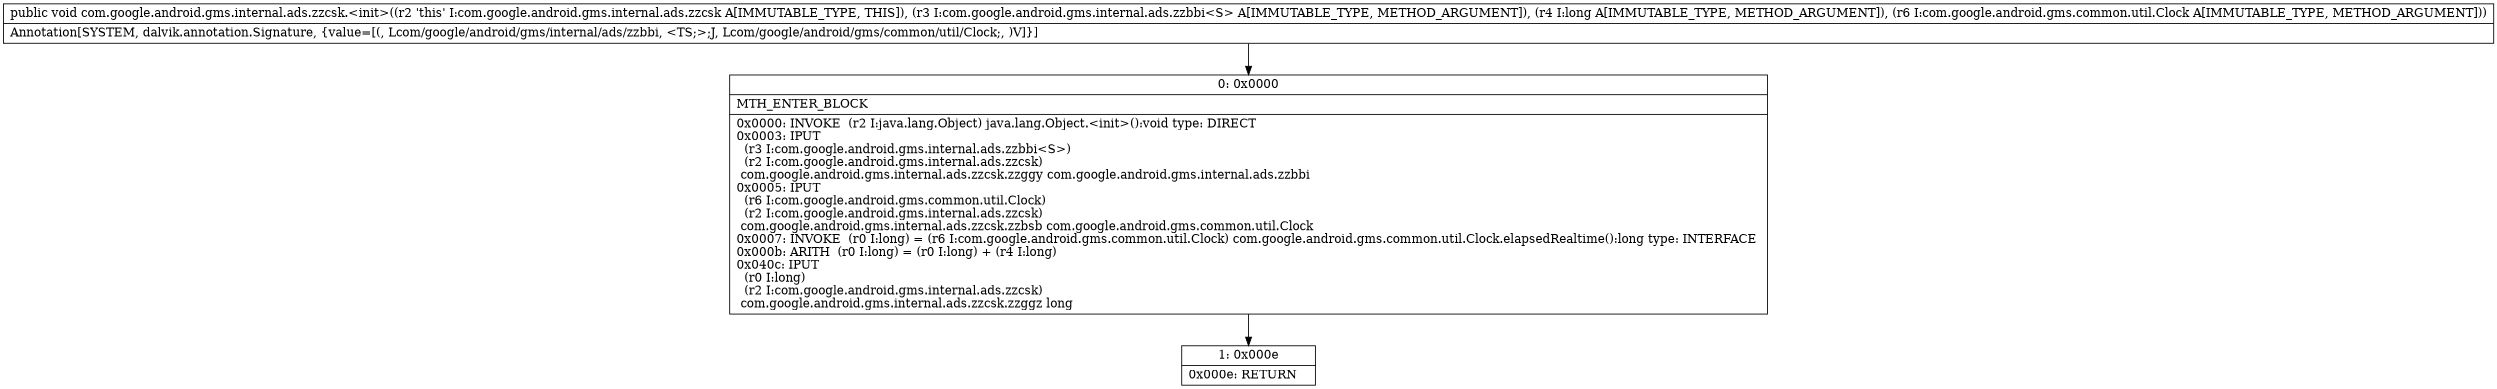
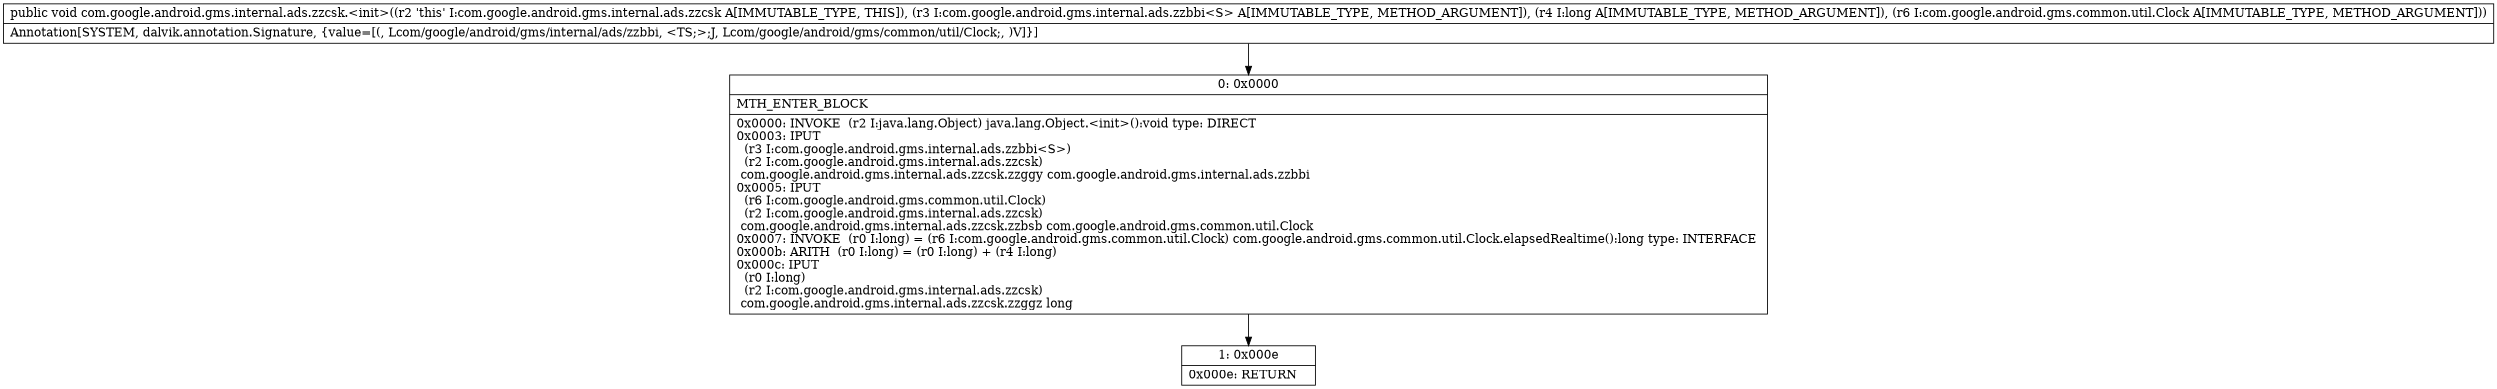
node "0: 0x0000": text "0x040c: IPUT" -> "0x000c: IPUT"
